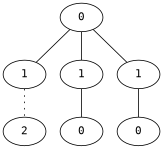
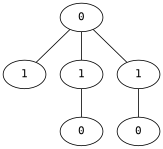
node "2": removed
